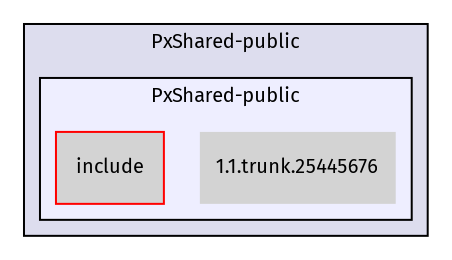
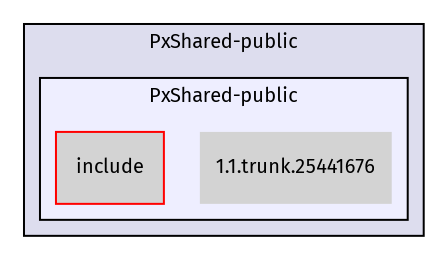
node "1.1.trunk.25445676": label "1.1.trunk.25445676" -> "1.1.trunk.25441676"
